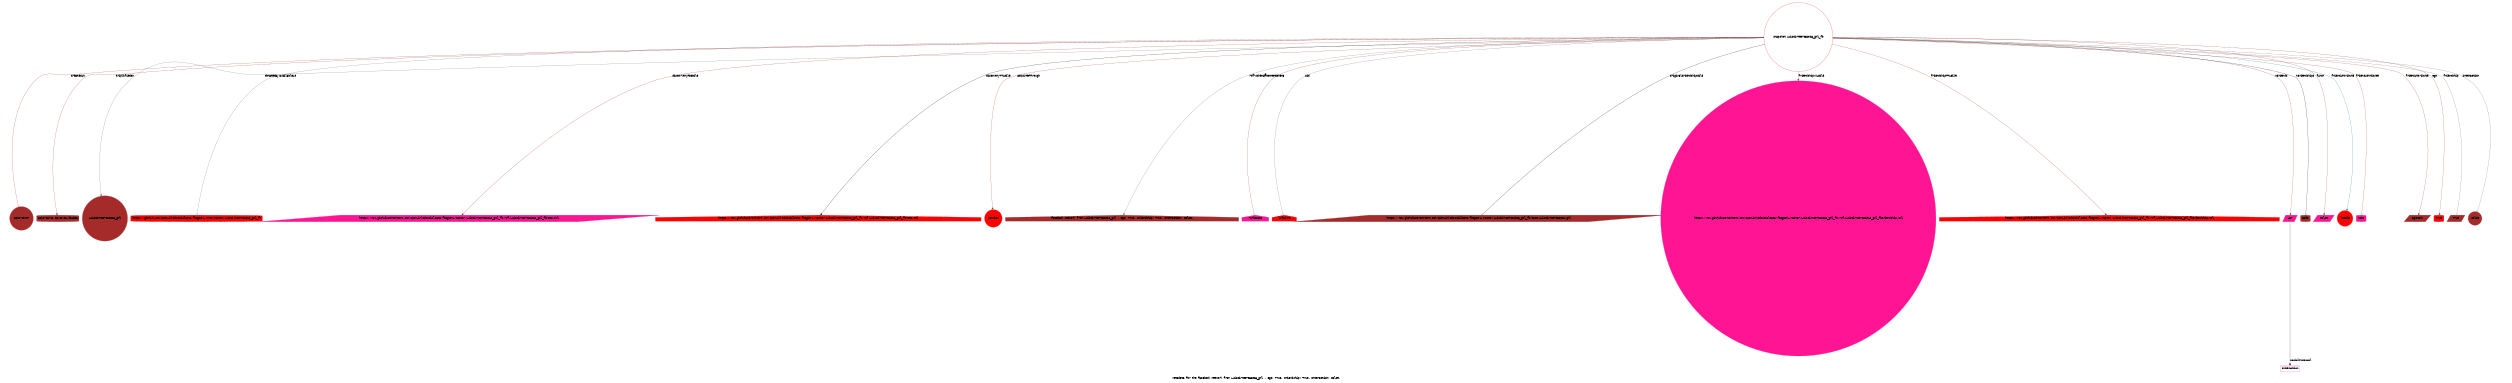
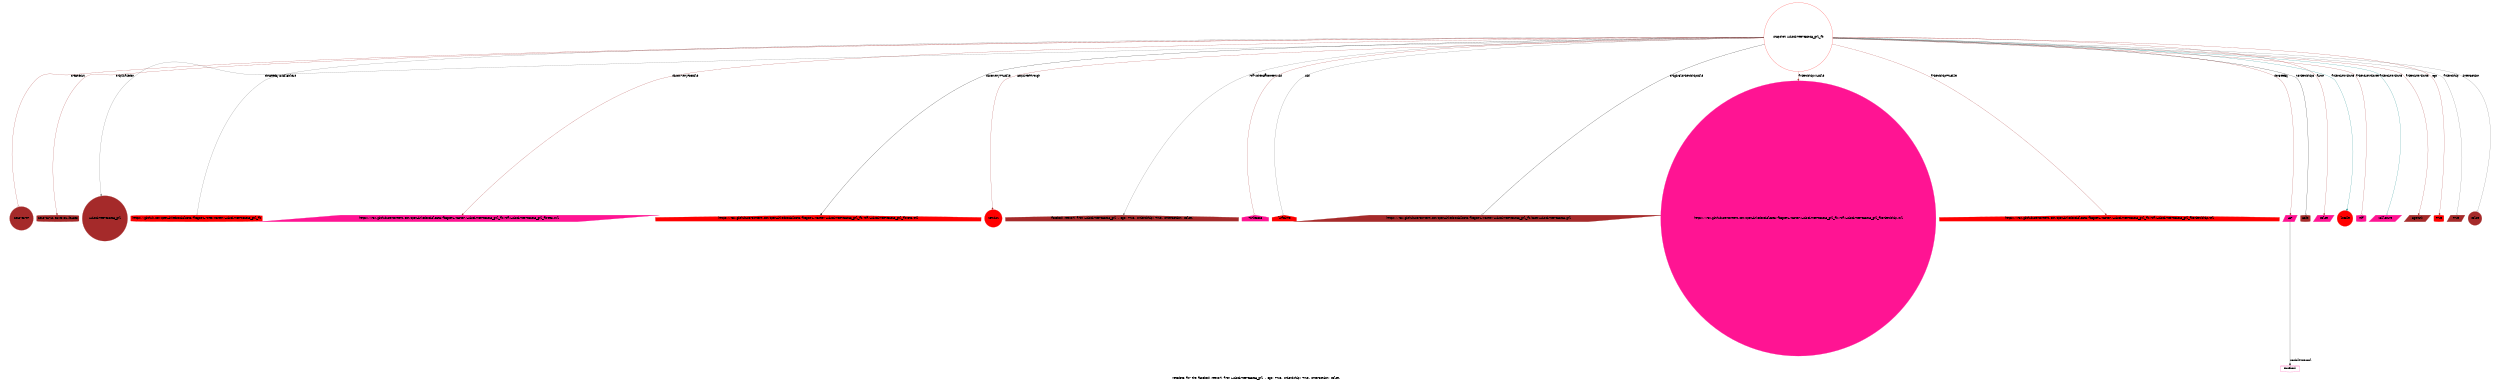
edge "Snapshot LuisCirne07032013_gml_fb" -> "717903828": label "schema" -> "uid"
edge "Snapshot LuisCirne07032013_gml_fb" -> "437": label "nFriends" -> "donatedBy"
node "name": label "name" -> "rdf"
node "wallcount": added
node "Interaction": label "Interaction" -> "Facebook"
